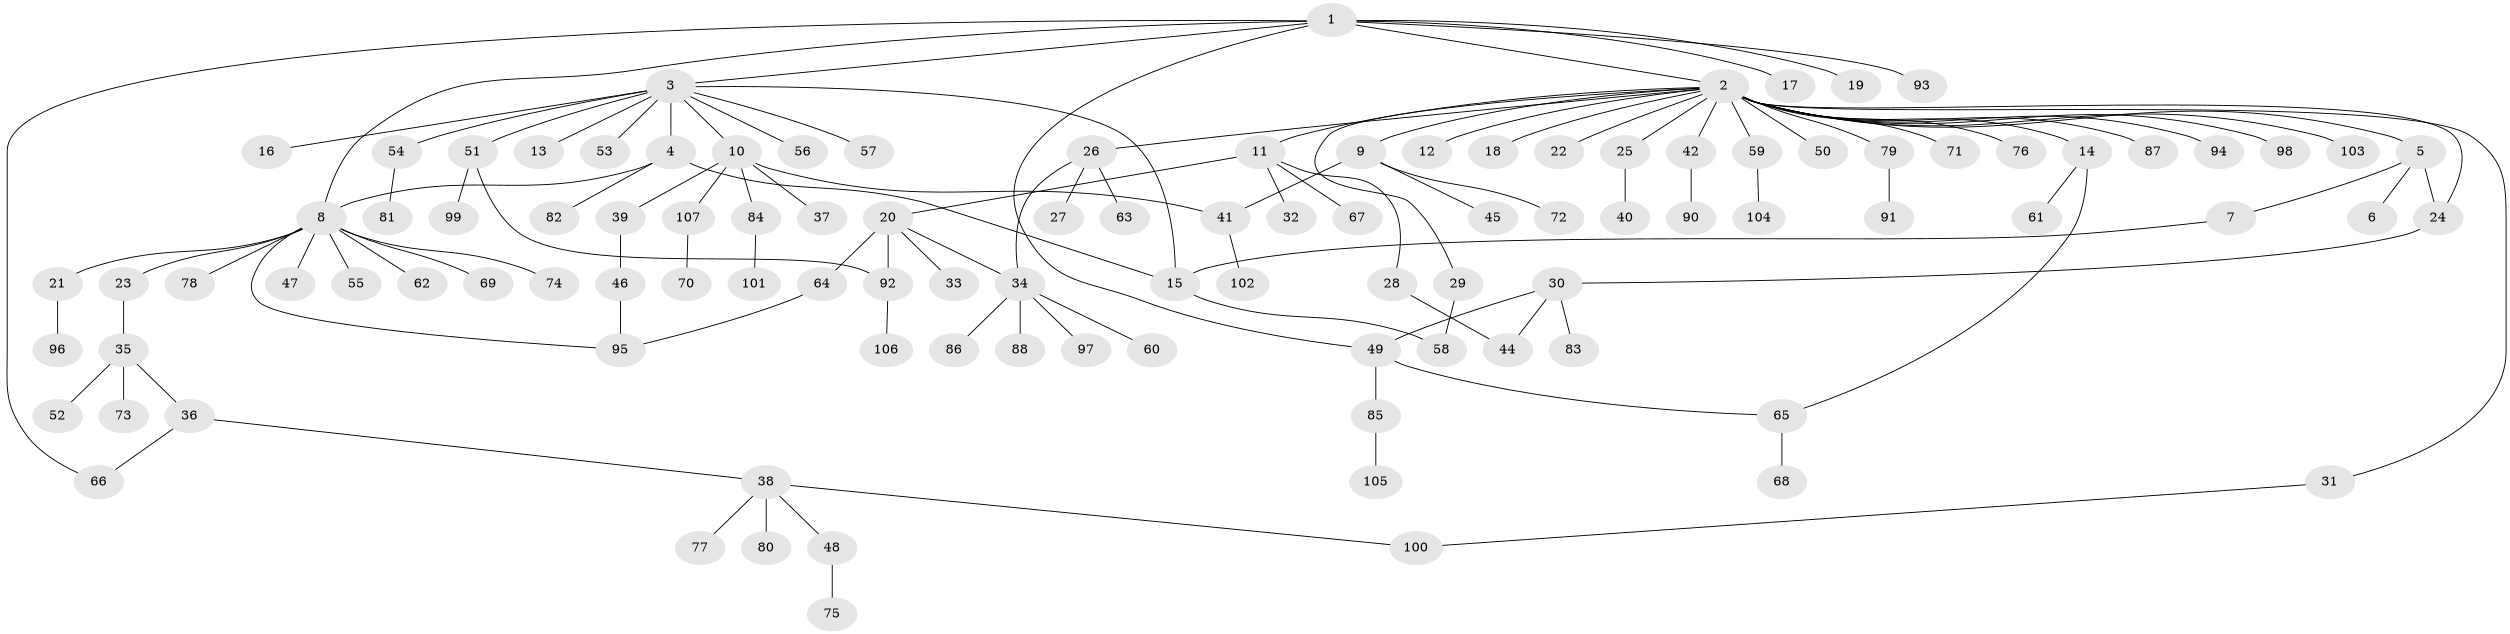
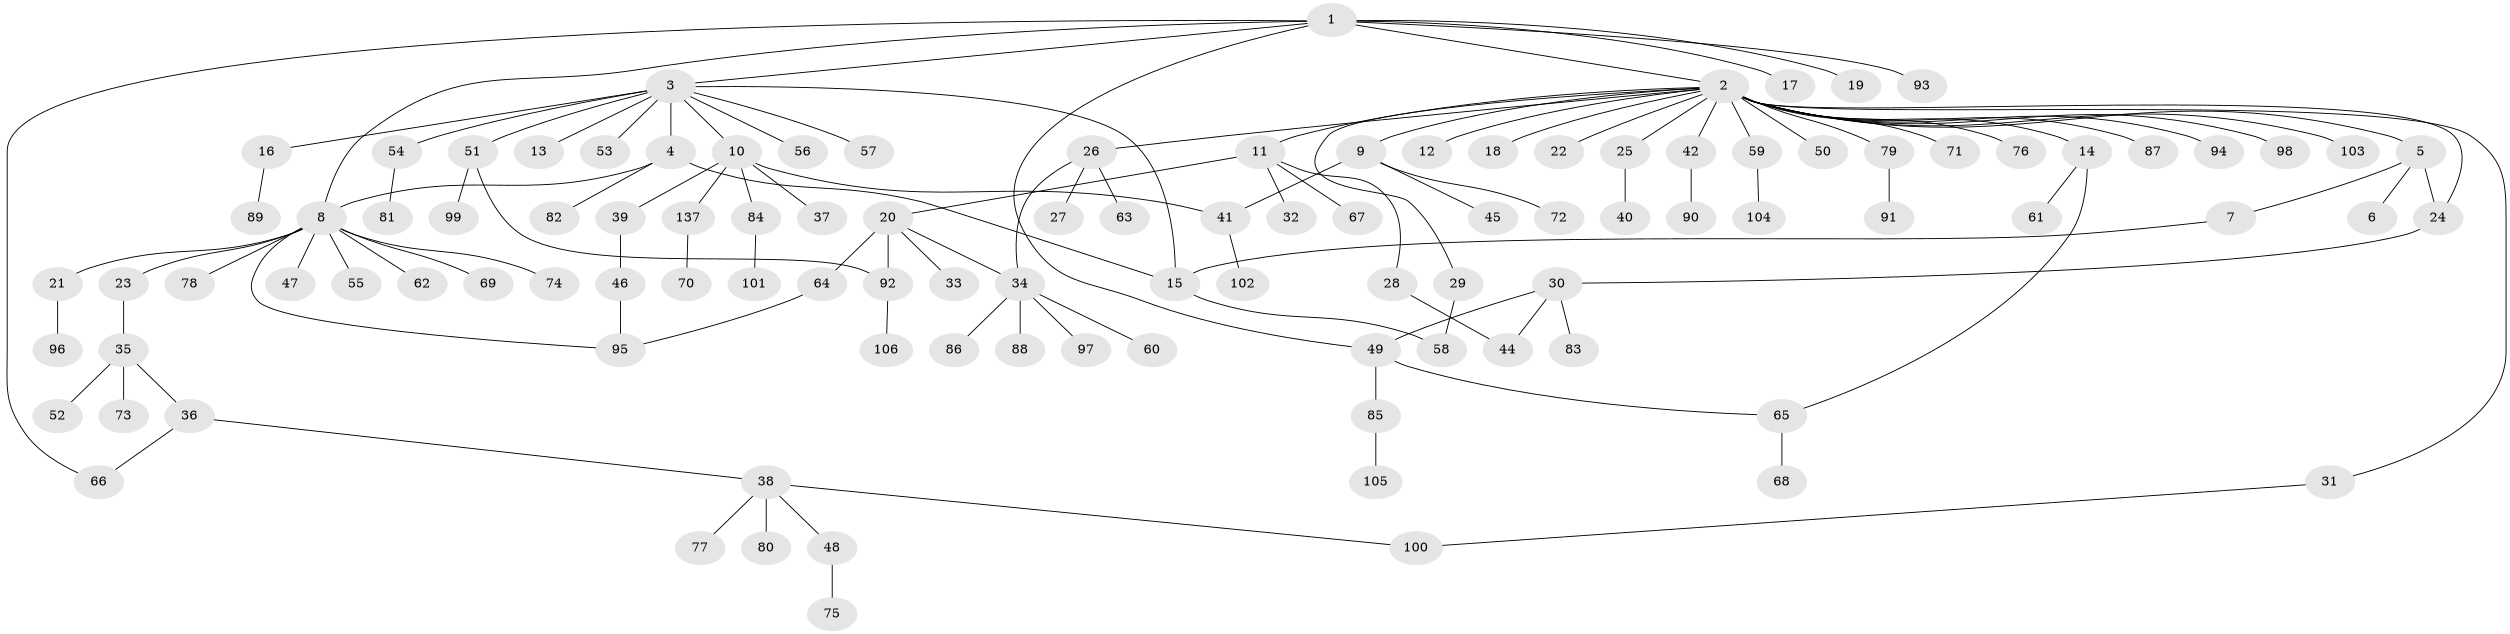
node "89": added
node "107": label "107" -> "137"
